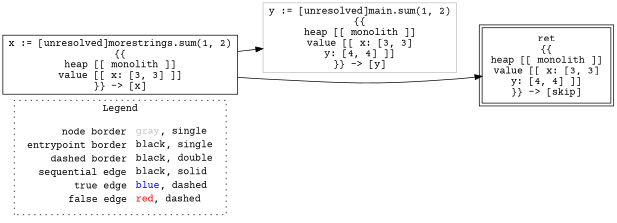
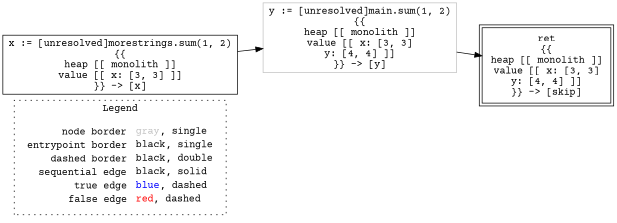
edge "x := [unresolved]morestrings.sum(1, 2)" -> "ret": now "y := [unresolved]main.sum(1, 2)" -> "ret"
